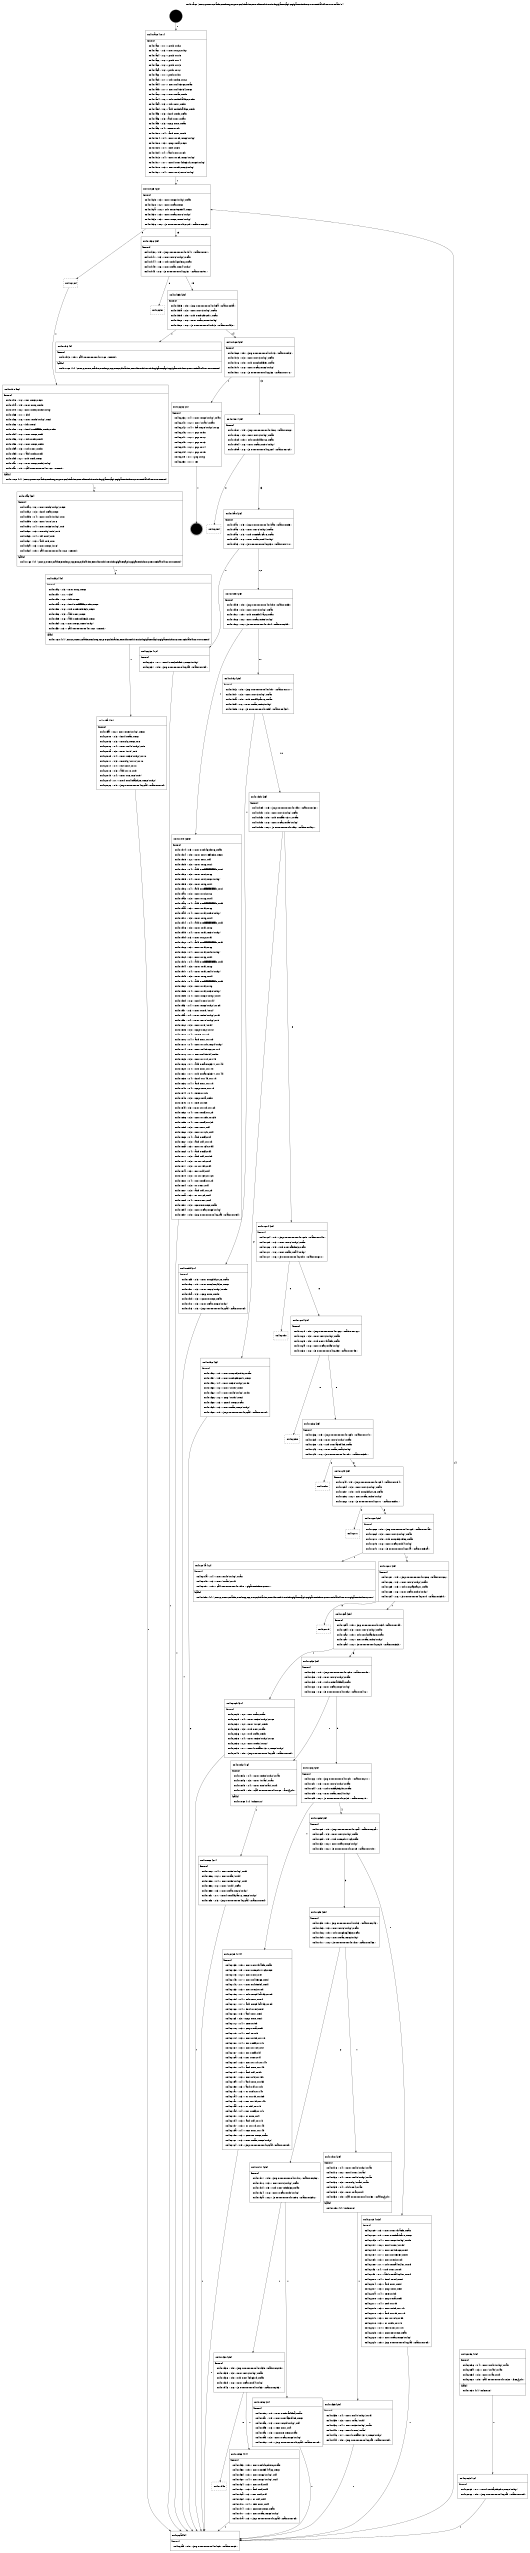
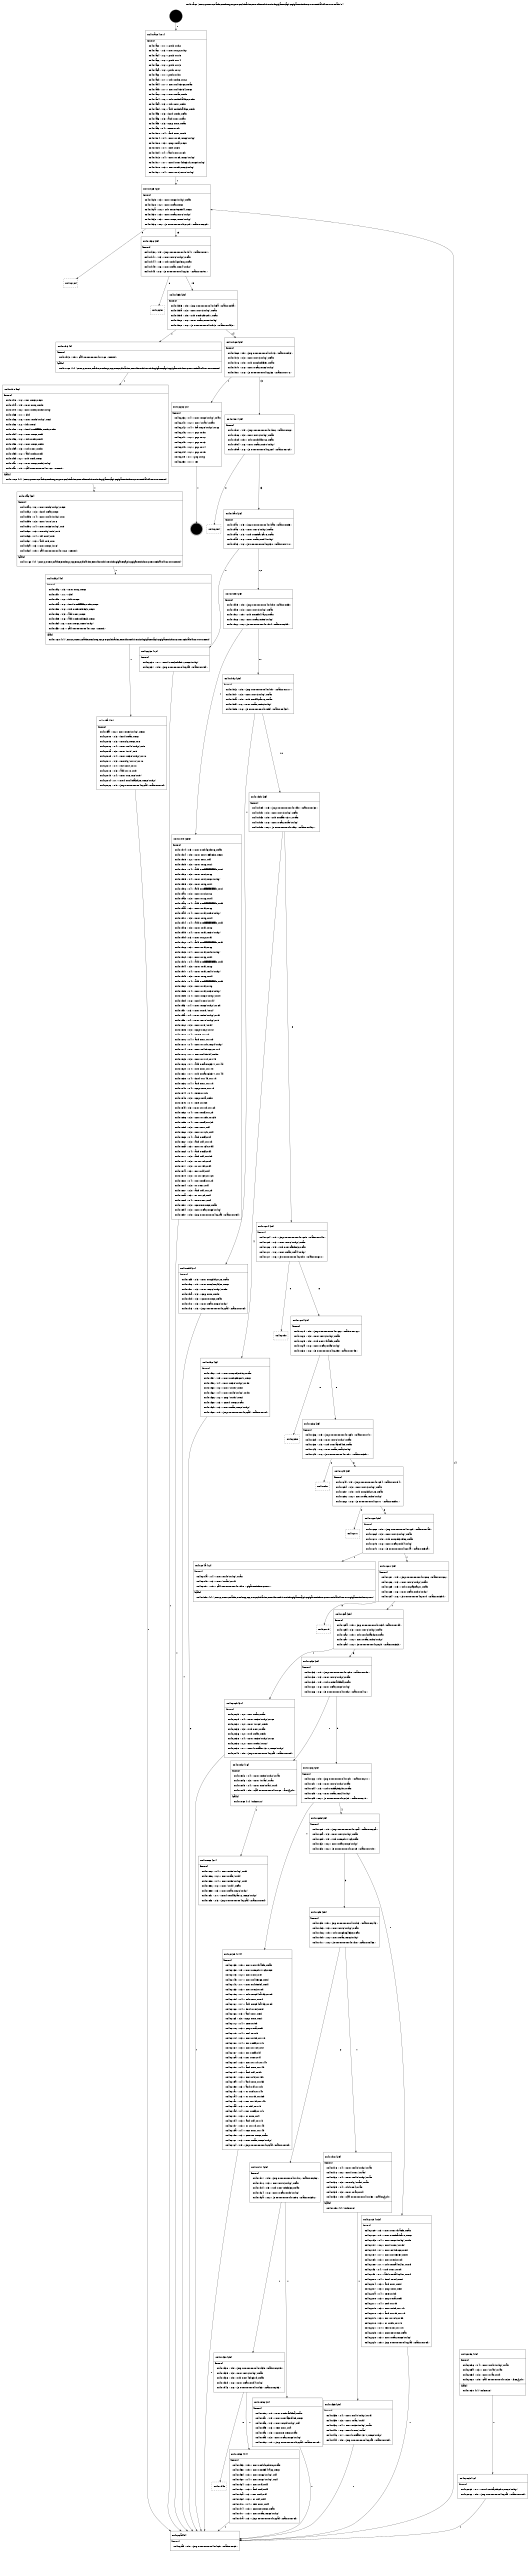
edge "0x40212d" -> "0x401f78 [52]": now "0x401f73 [5]" -> "0x401f78 [52]"
edge "0x401beb [25]" -> "0x401f52 [33]": label " 2" -> " 4"
edge "0x401ee2 [27]" -> "0x4022af [5]": removed, label "1"
